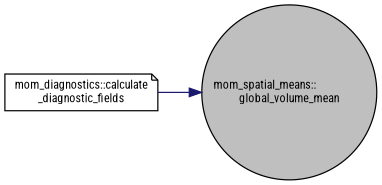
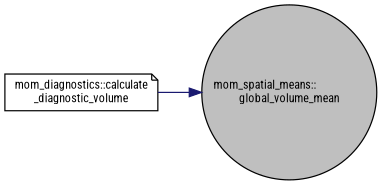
node "mom_diagnostics::calculate _diagnostic_fields": label "mom_diagnostics::calculate _diagnostic_fields" -> "mom_diagnostics::calculate _diagnostic_volume"
